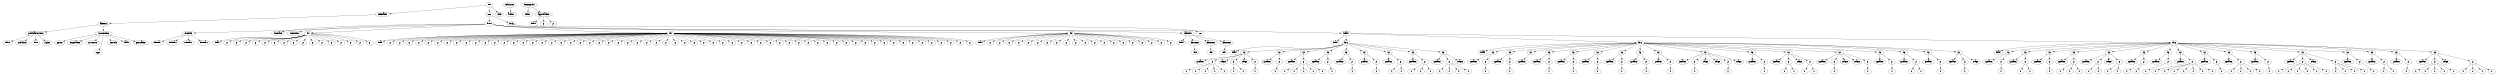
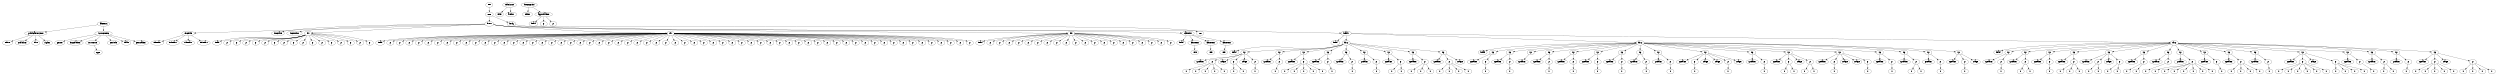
edge "TEI" -> "title": now "titleStmt" -> "title"
node "teiHeader": removed
edge "SourceDesc" -> "type": now "structure" -> "type"
